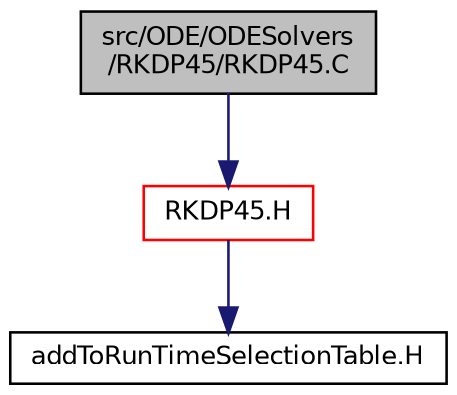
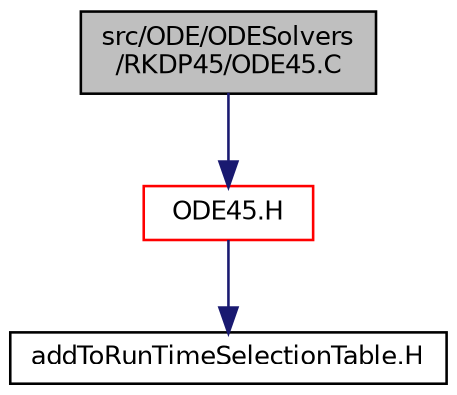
node "src/ODE/ODESolvers /RKDP45/RKDP45.C": label "src/ODE/ODESolvers /RKDP45/RKDP45.C" -> "src/ODE/ODESolvers /RKDP45/ODE45.C"
node "RKDP45.H": label "RKDP45.H" -> "ODE45.H"
